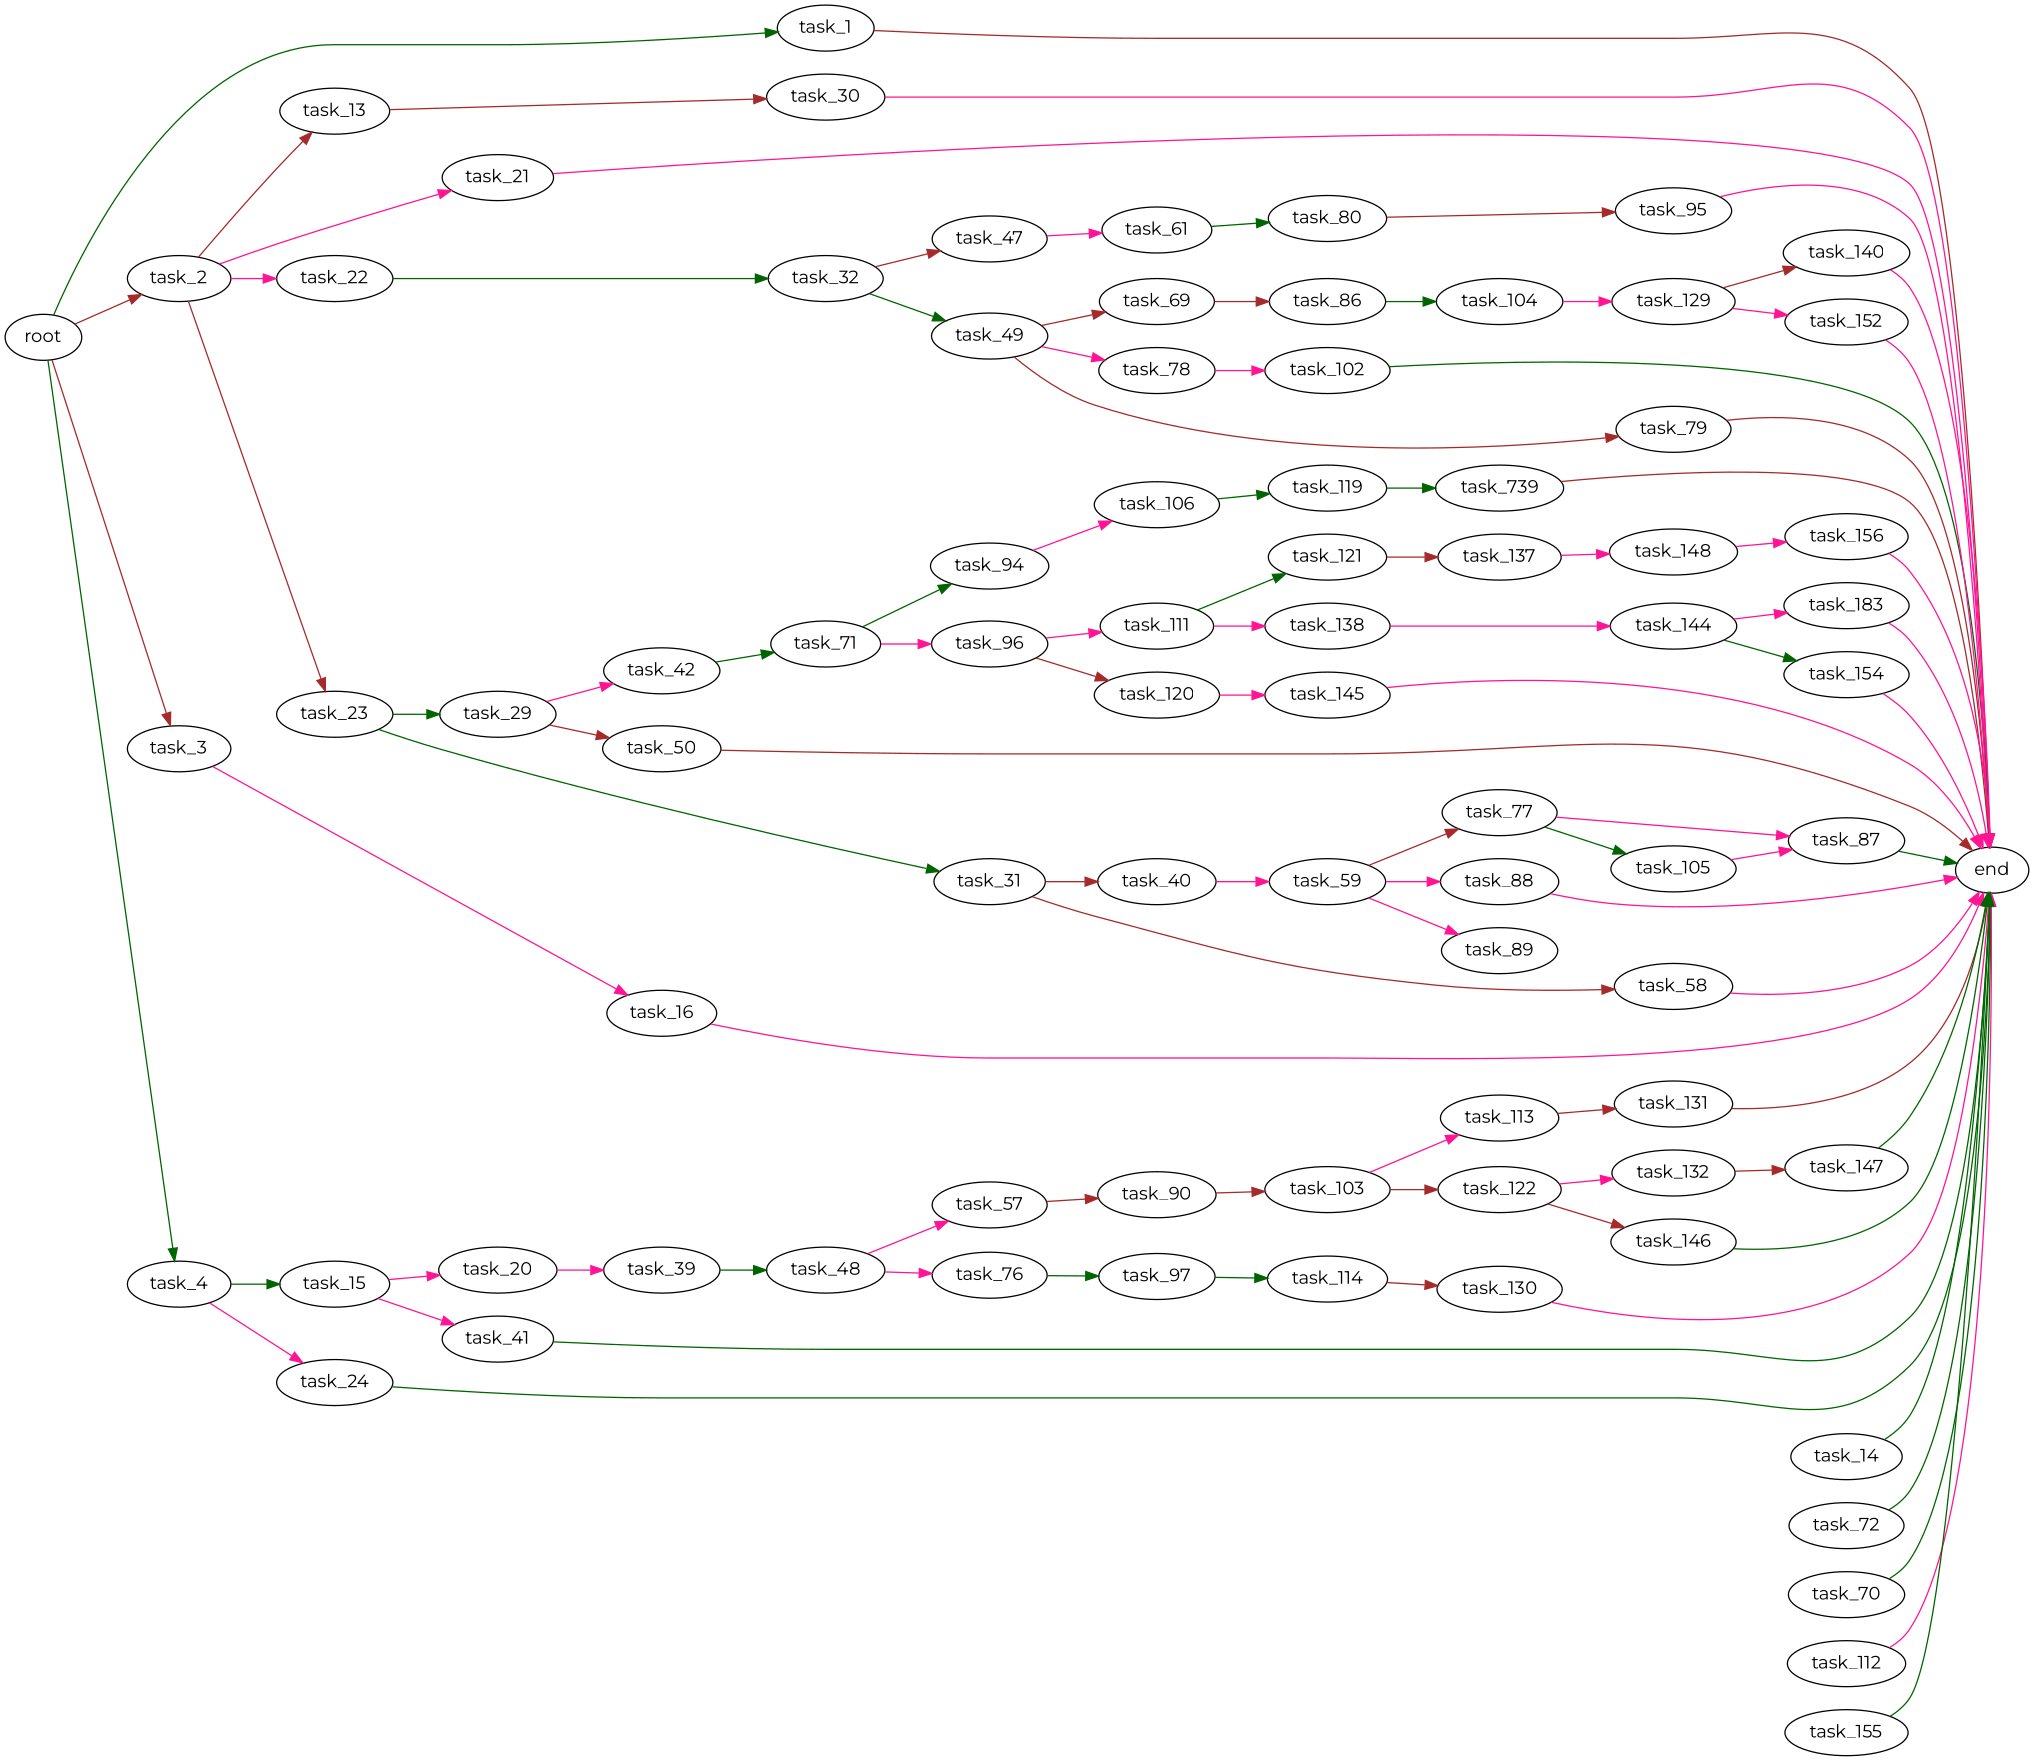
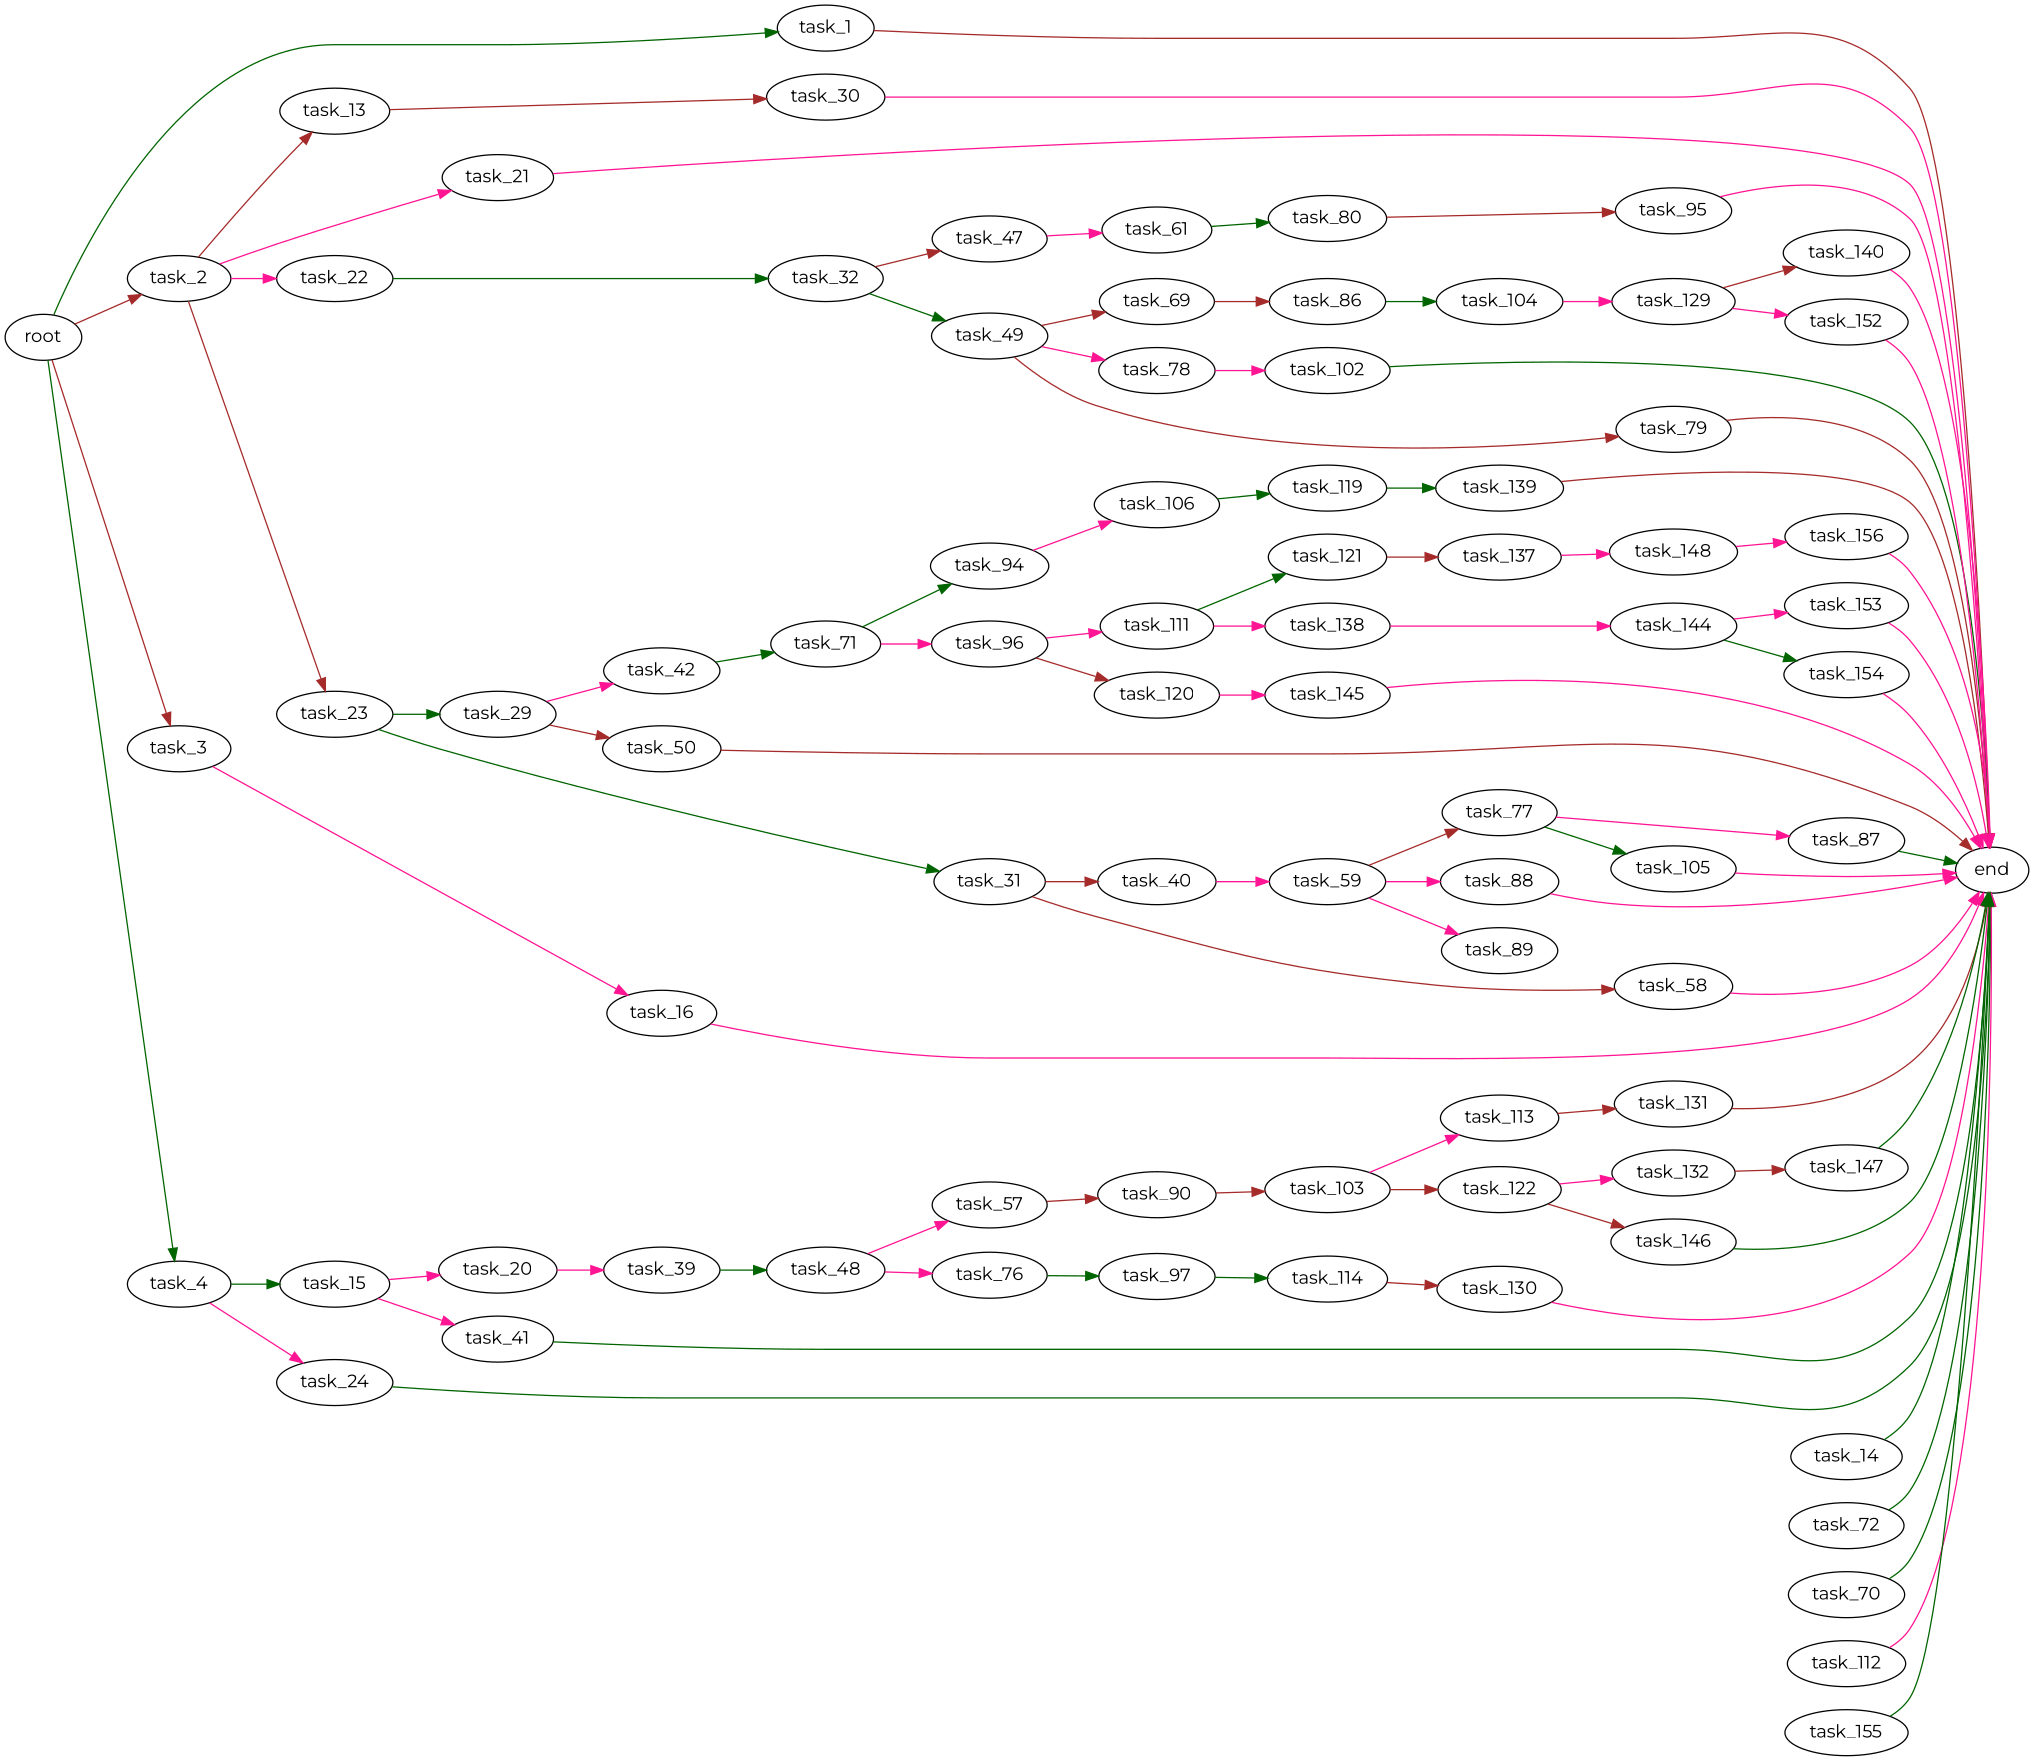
node "task_739": label "task_739" -> "task_139"
node "task_183": label "task_183" -> "task_153"
edge "task_105" -> "task_87": now "task_105" -> "end"
